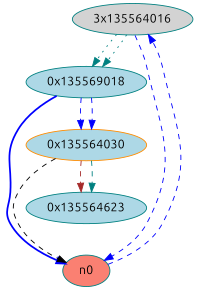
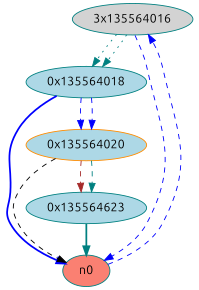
node "0x135569018": label "0x135569018" -> "0x135564018"
node "0x135564030": label "0x135564030" -> "0x135564020"
edge "0x135564623" -> "n0": added
